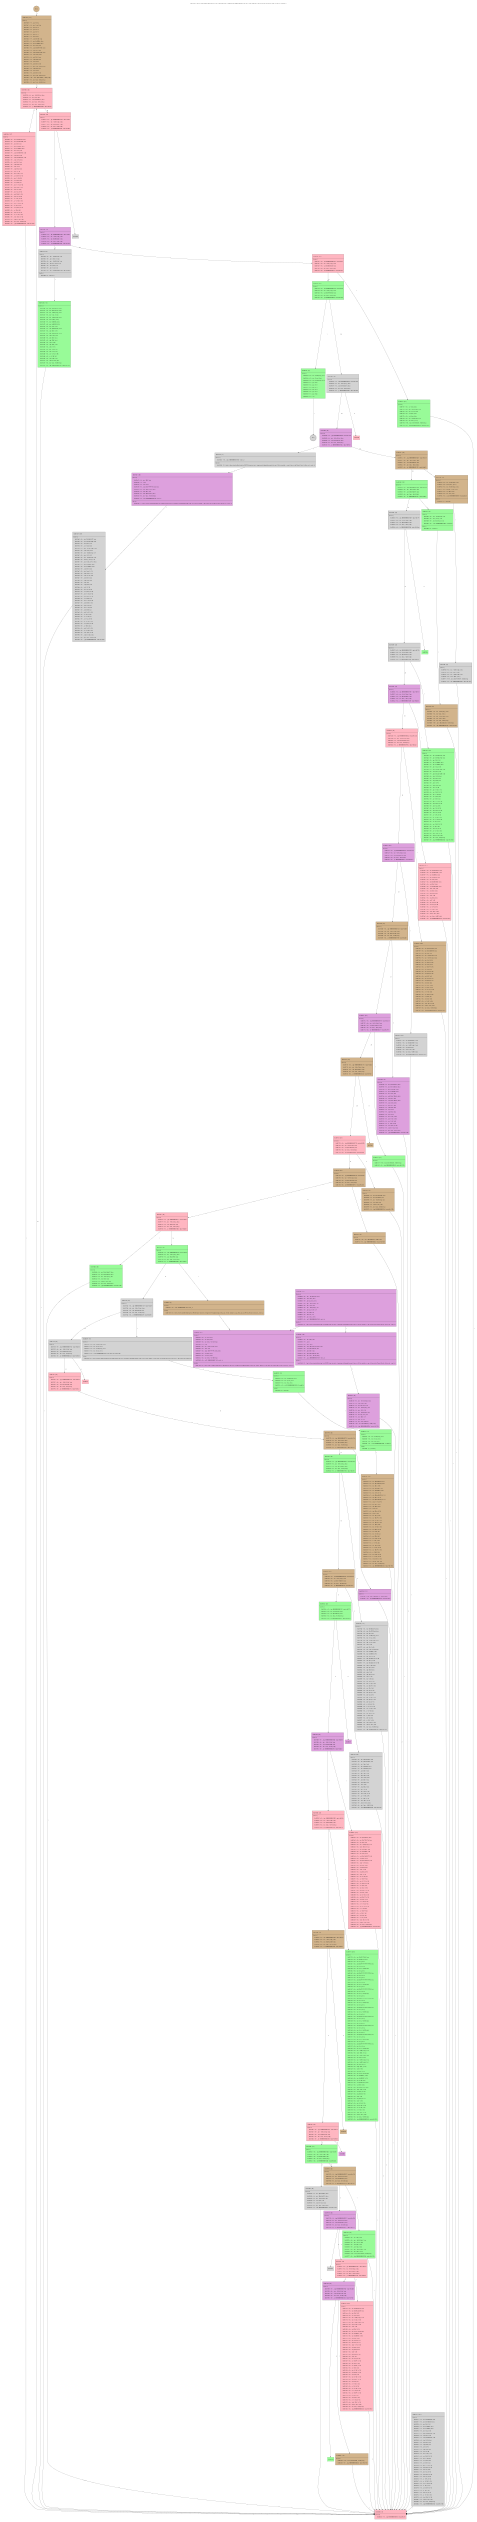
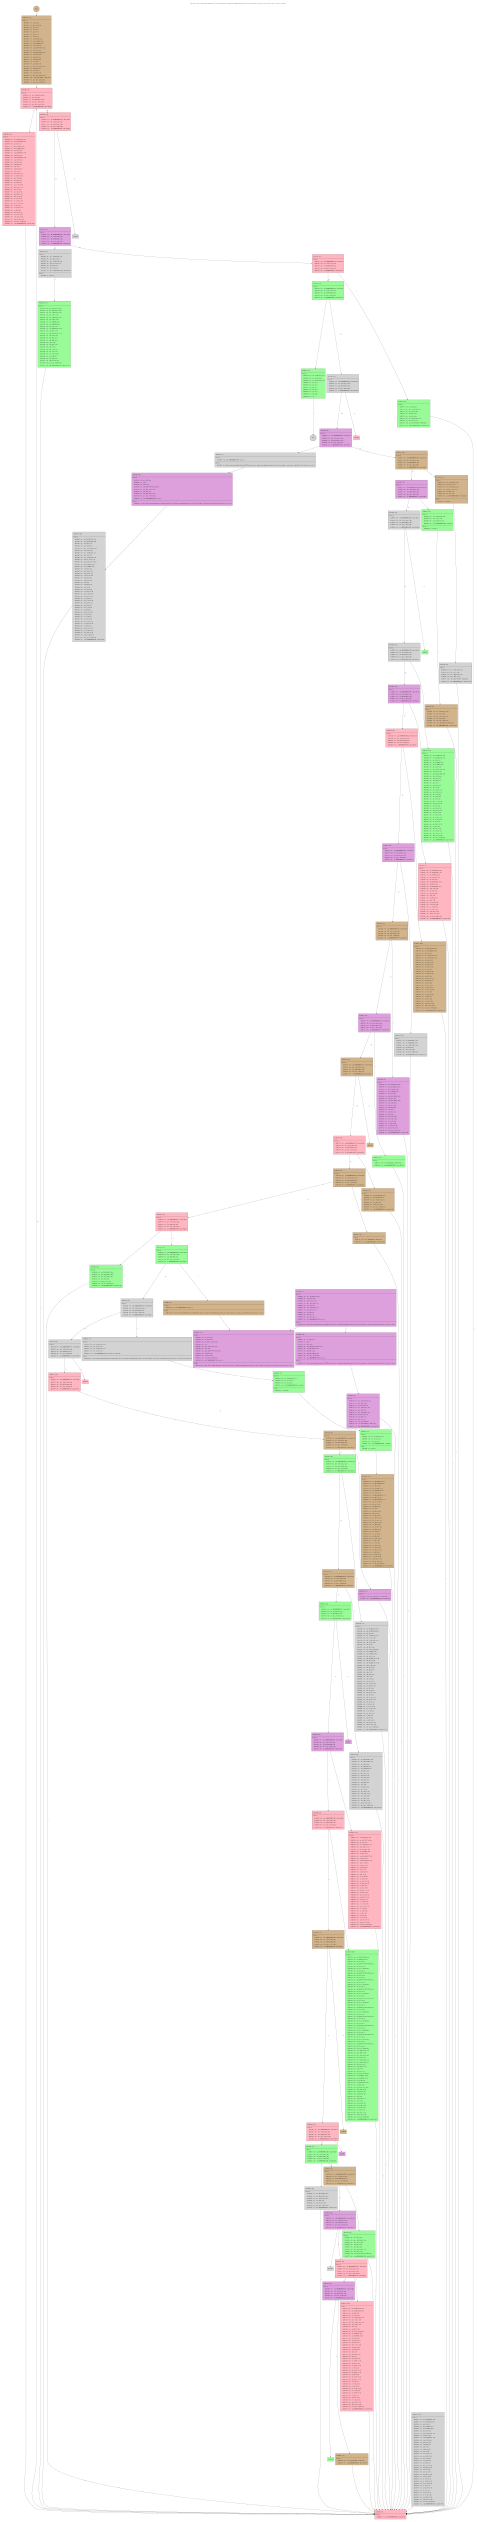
node "0x401638 [28]": fillcolor palegreen -> plum
